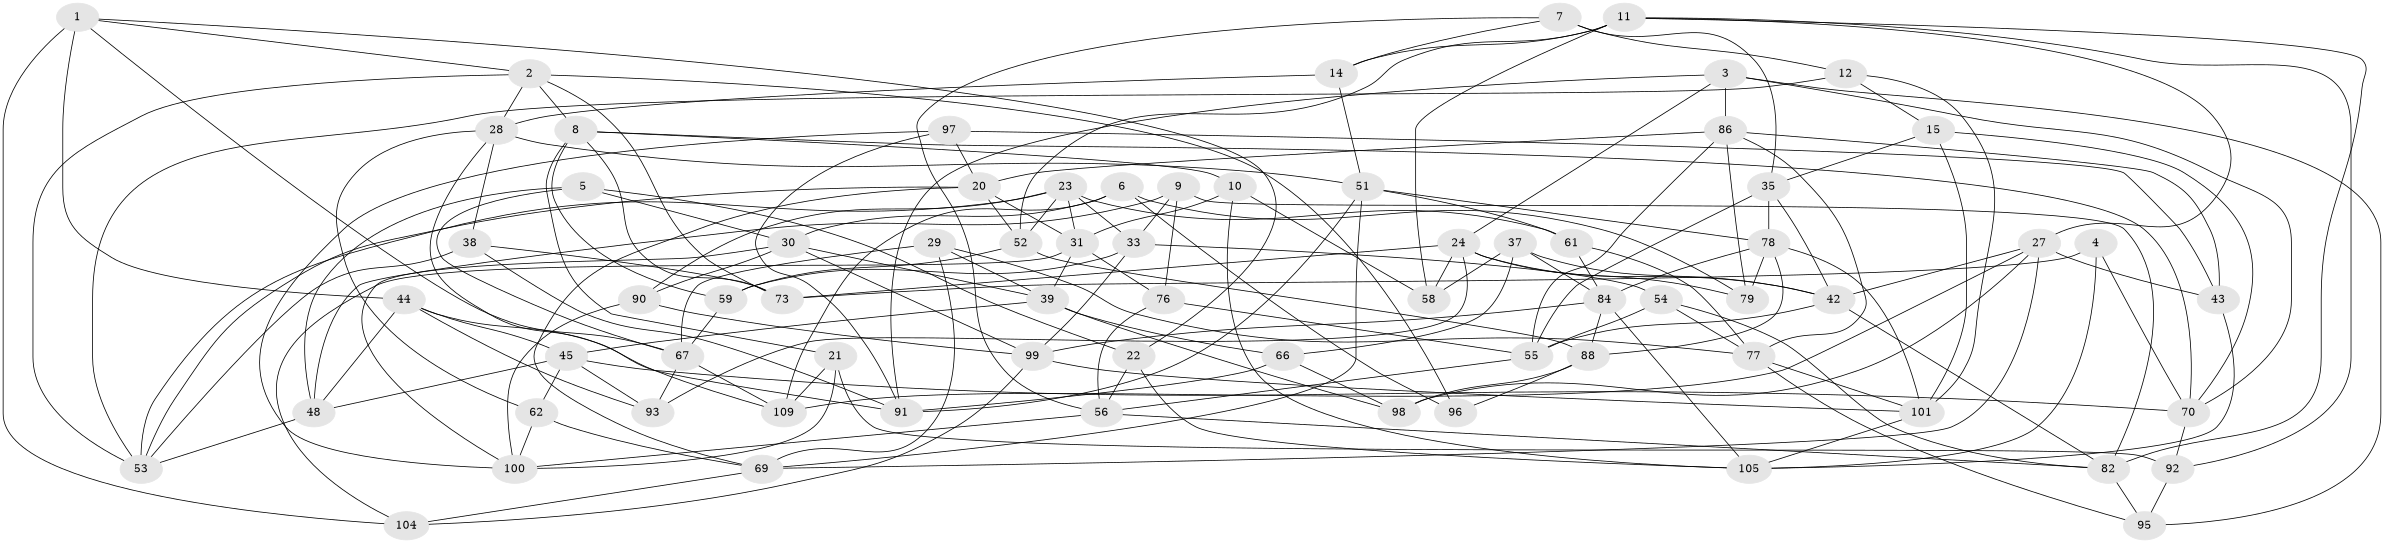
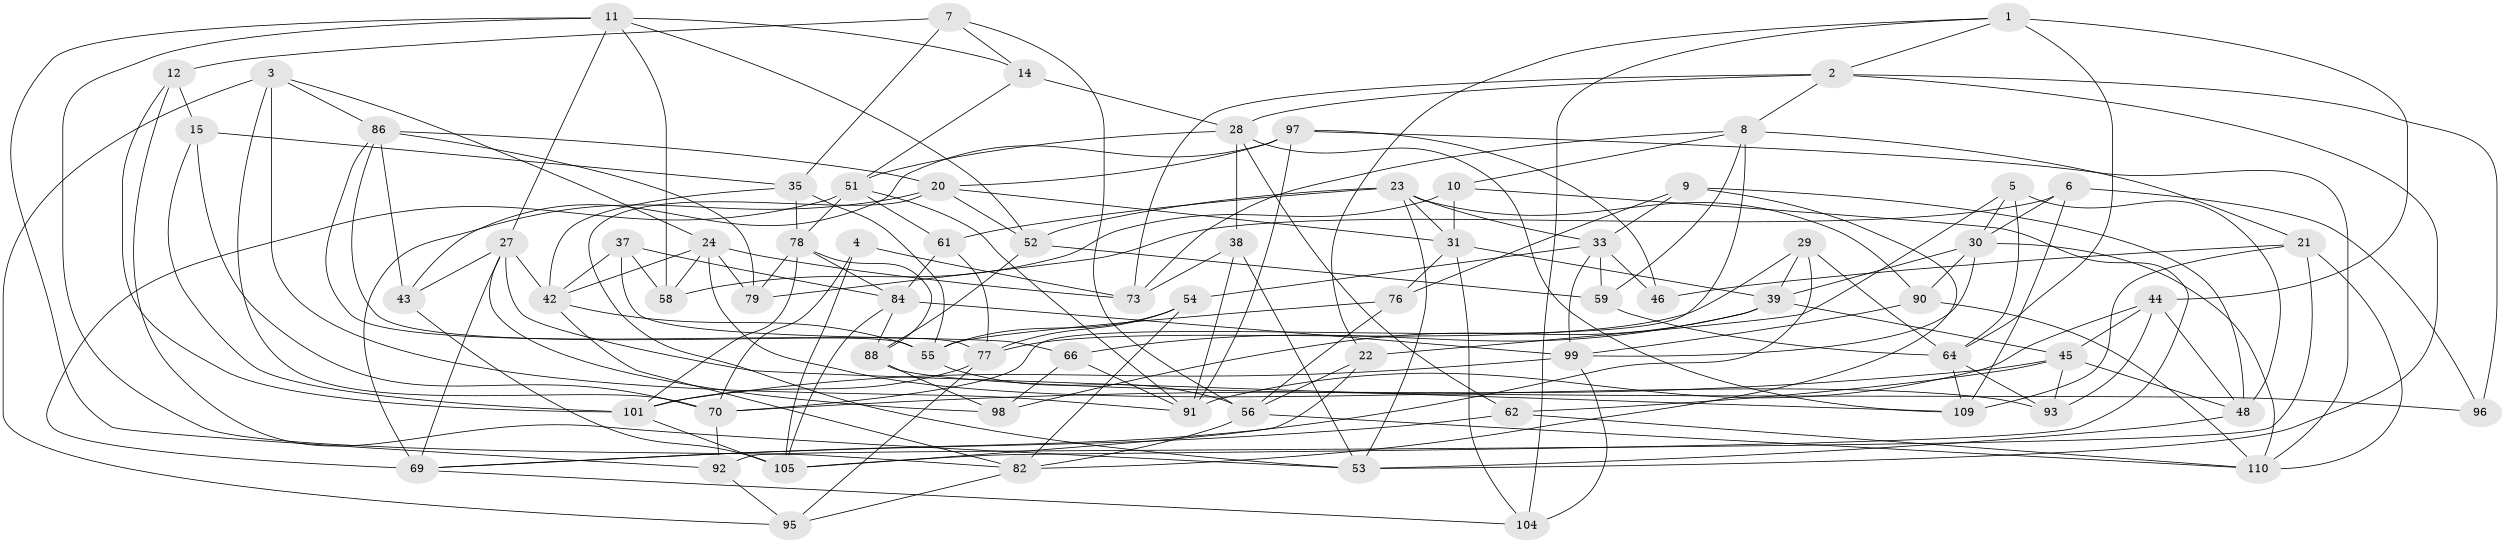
node "46": added
node "67": label "67" -> "64"
node "100": label "100" -> "110"
